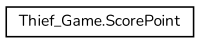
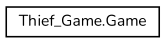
node "Thief_Game.ScorePoint": label "Thief_Game.ScorePoint" -> "Thief_Game.Game"
